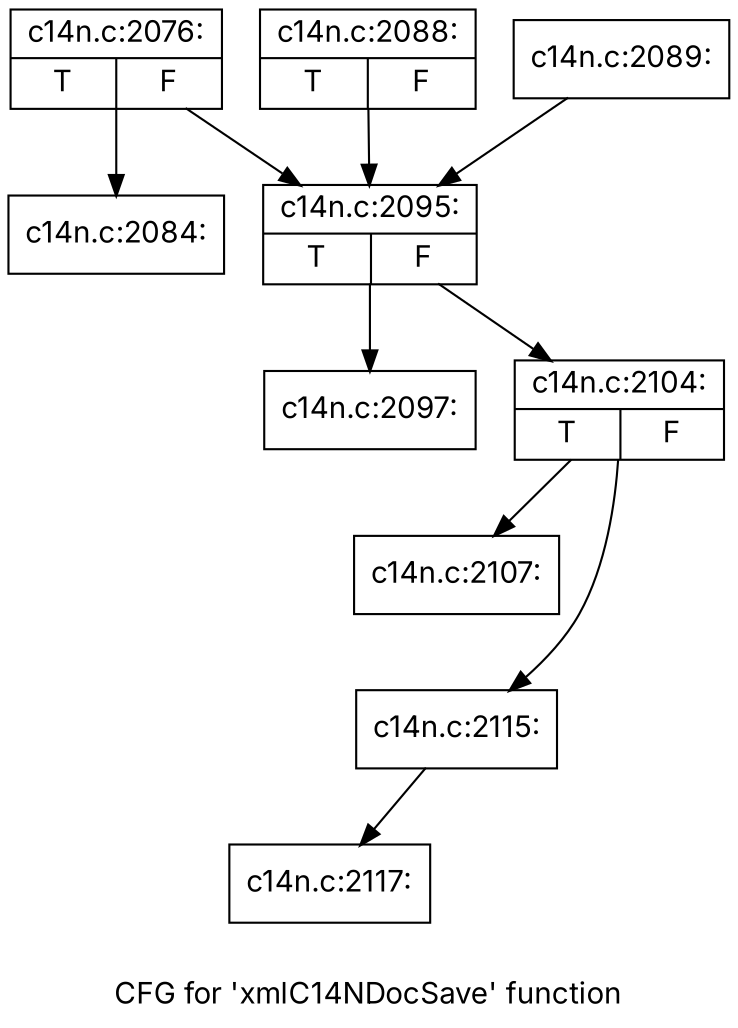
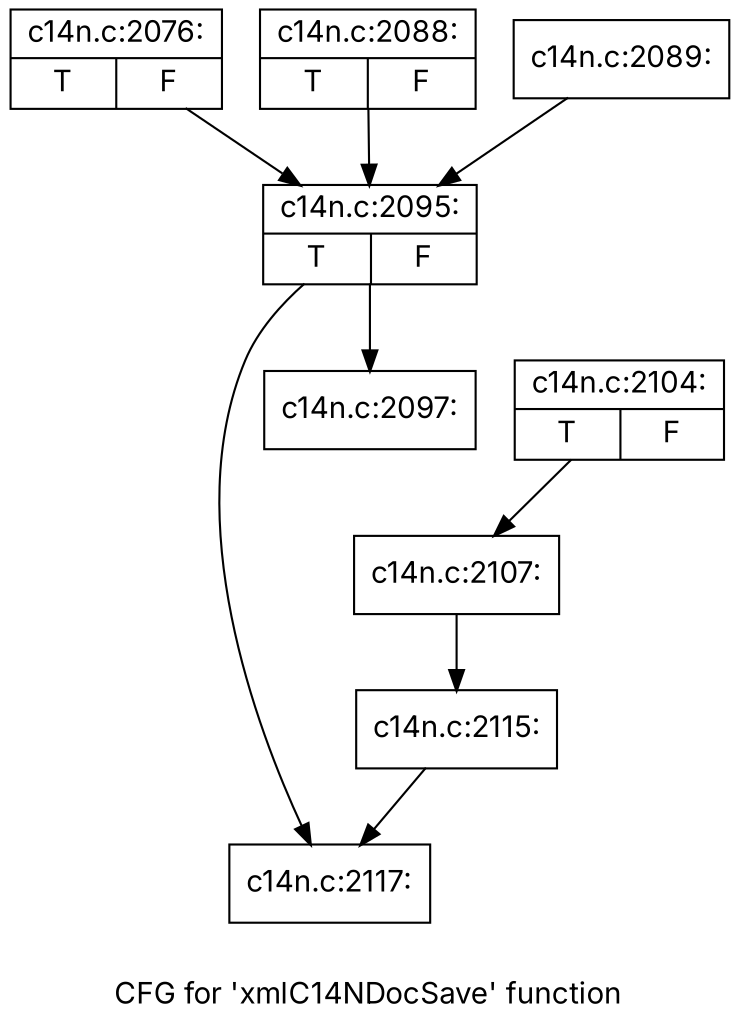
node "c14n.c:2084:": removed
edge "c14n.c:2095:" -> "c14n.c:2104:": now "c14n.c:2095:" -> "c14n.c:2117:"
edge "c14n.c:2104:" -> "c14n.c:2115:": now "c14n.c:2107:" -> "c14n.c:2115:"
